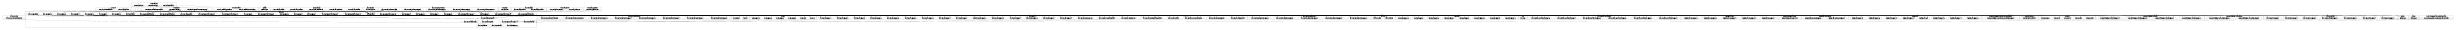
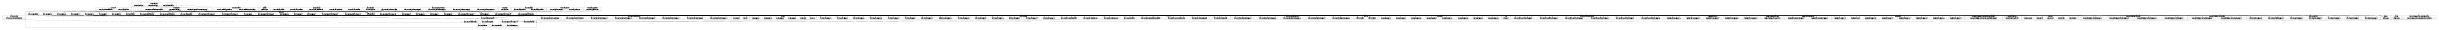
node "Class::MOP::Class::BEGIN@13": removed
